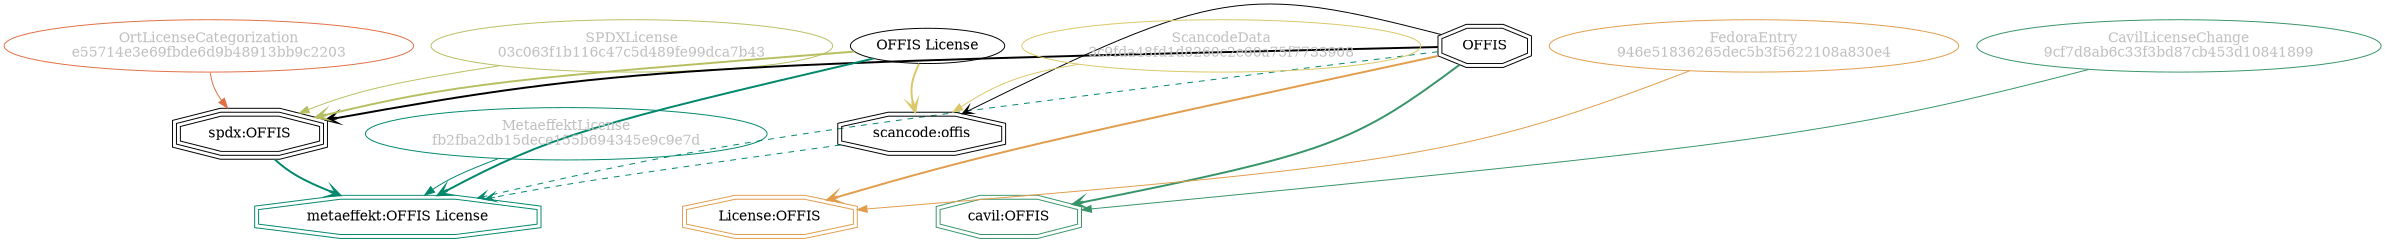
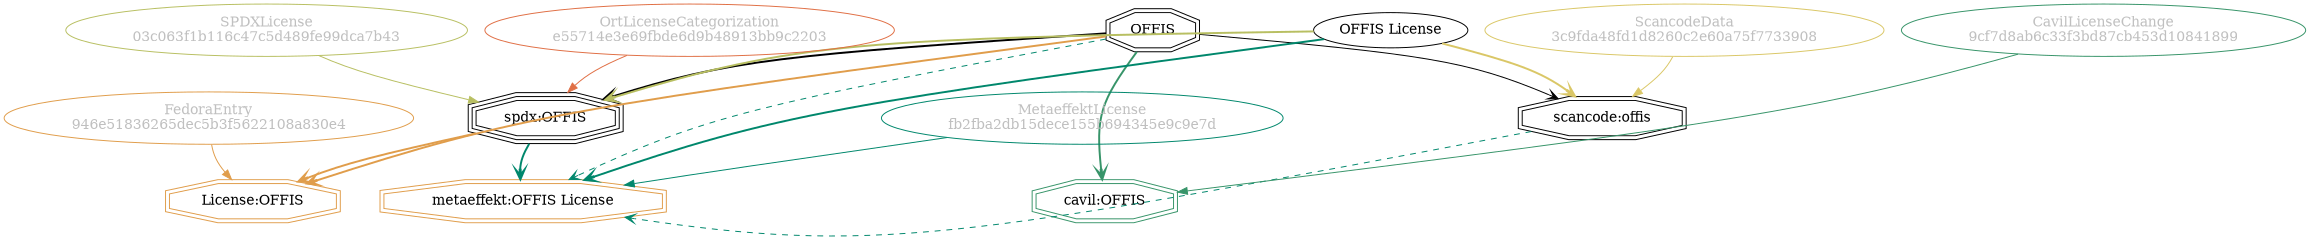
edge "spdx:OFFIS" -> "License:OFFIS": added
node "metaeffekt:OFFIS License": color #00876c -> #e09d4b
